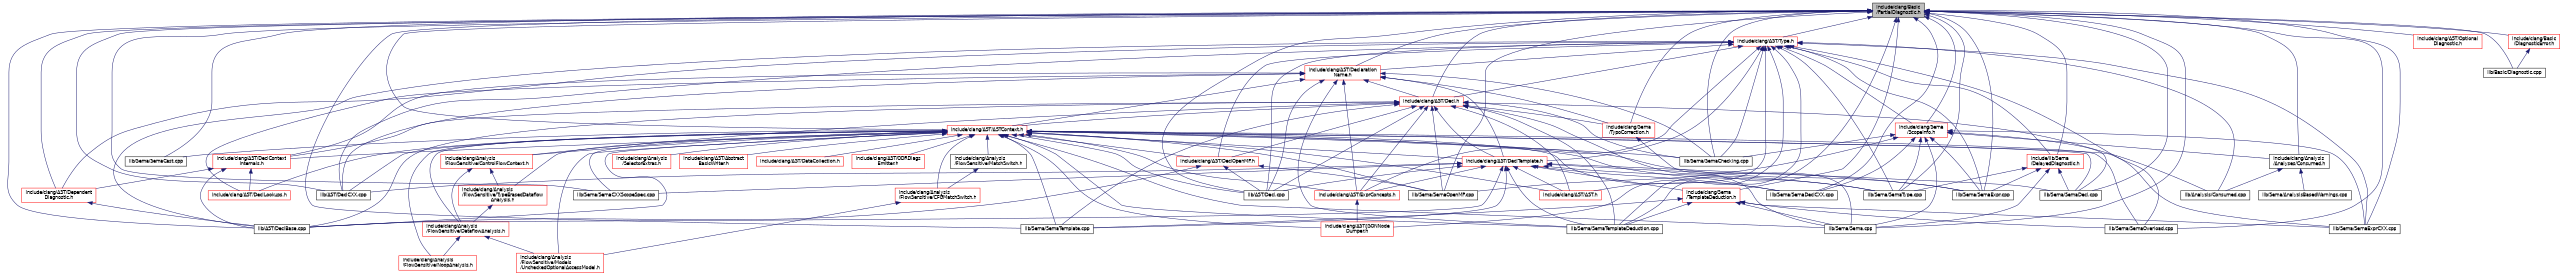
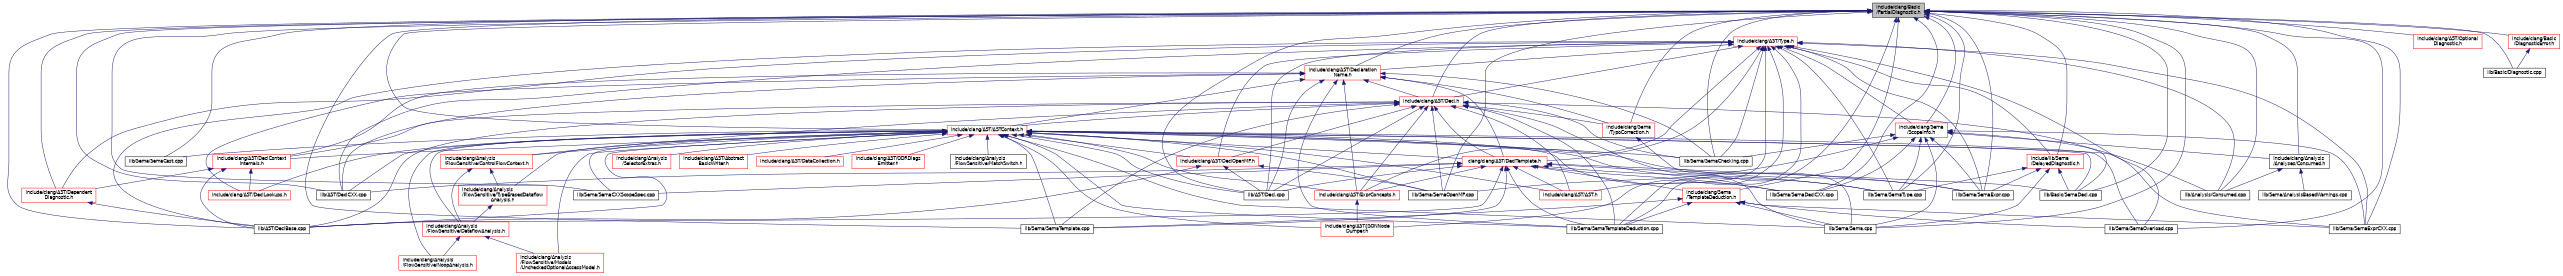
edge "include/clang/AST/Type.h" -> "include/clang/Basic /PartialDiagnostic.h": now "lib/Analysis/Consumed.cpp" -> "include/clang/Basic /PartialDiagnostic.h"
node "include/clang/AST/DeclTemplate.h": label "include/clang/AST/DeclTemplate.h" -> "clang/clang/AST/DeclTemplate.h"
node "include/clang/Analysis /FlowSensitive/CFGMatchSwitch.h": removed
node "lib/Sema/SemaDecl.cpp": label "lib/Sema/SemaDecl.cpp" -> "lib/Basic/SemaDecl.cpp"
